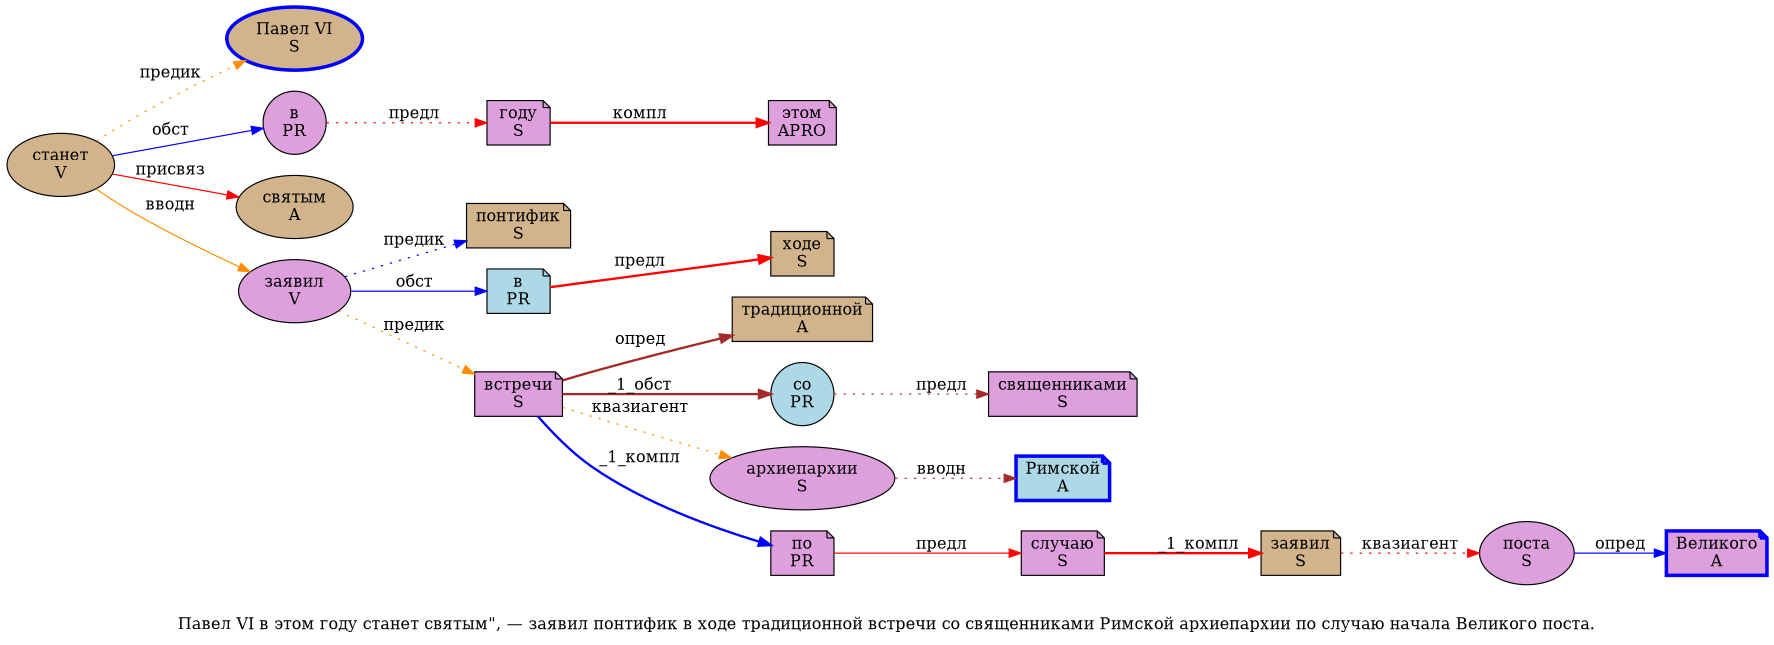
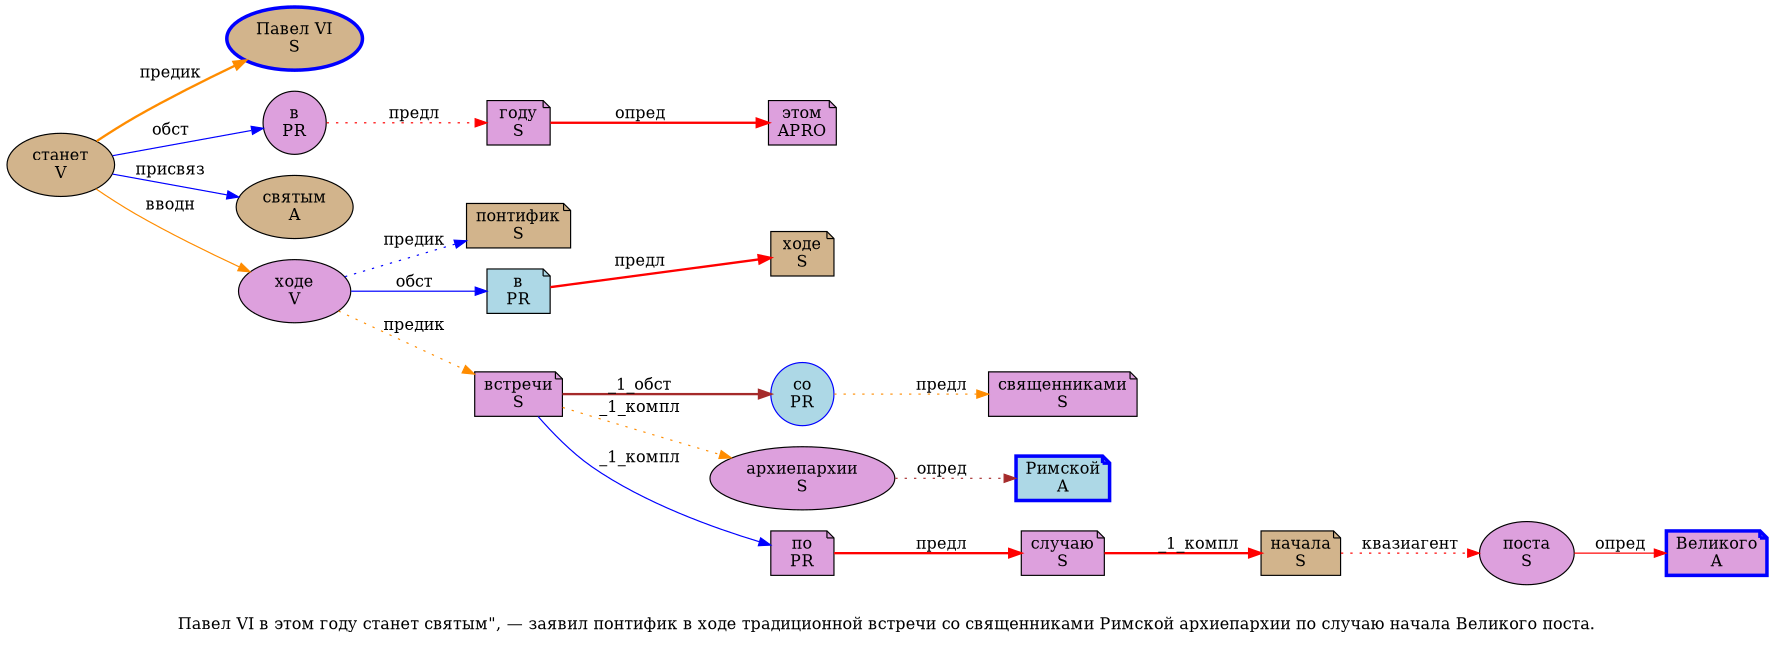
edge "станет V" -> "Павел VI S": style dotted -> bold
edge "году S" -> "этом APRO": label "компл" -> "опред"
edge "станет V" -> "святым A": color red -> blue
node "заявил V": label "заявил V" -> "ходе V"
node "традиционной A": removed
node "со PR": color black -> blue
edge "со PR" -> "священниками S": color brown -> darkorange
edge "встречи S" -> "архиепархии S": label "квазиагент" -> "_1_компл"
edge "архиепархии S" -> "Римской A": label "вводн" -> "опред"
edge "встречи S" -> "по PR": style bold -> solid
edge "по PR" -> "случаю S": style solid -> bold
node "заявил S": label "заявил S" -> "начала S"
edge "поста S" -> "Великого A": color blue -> red
